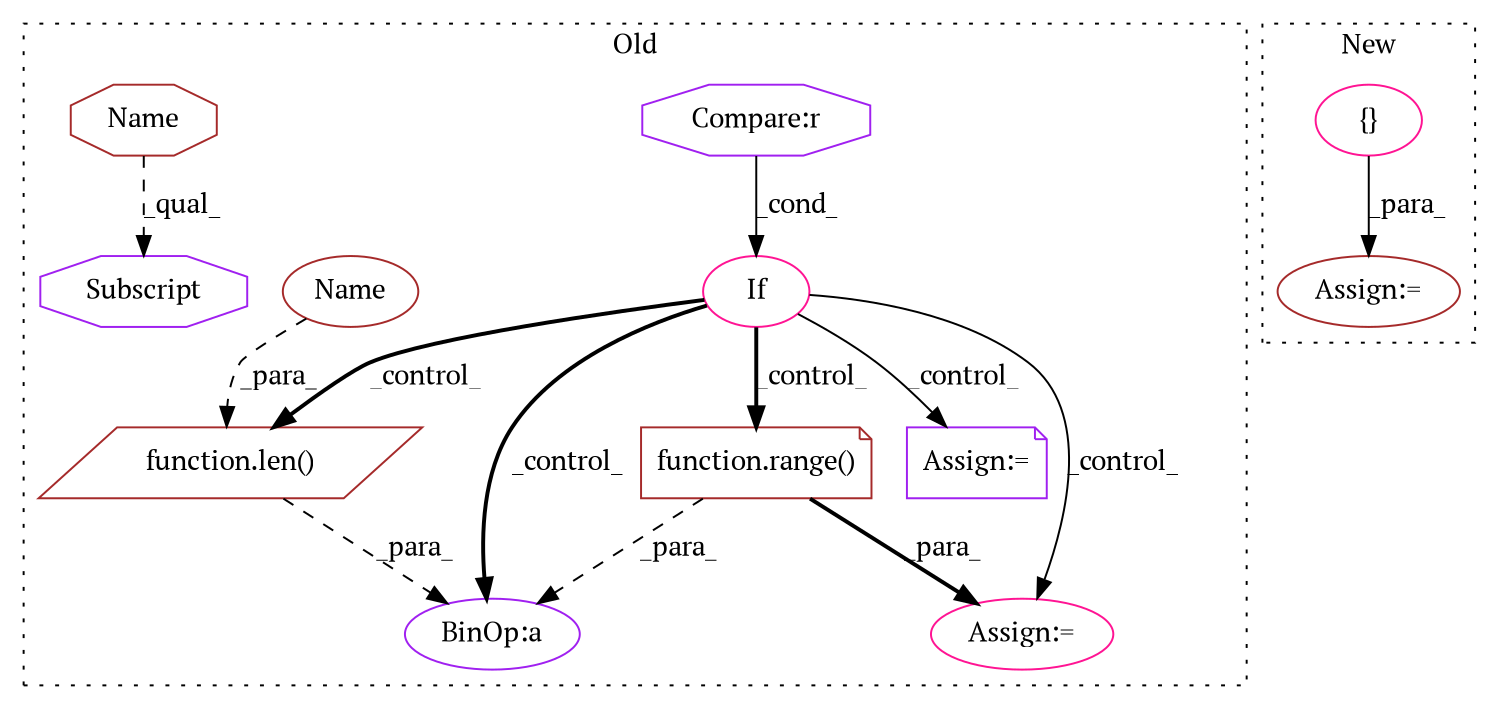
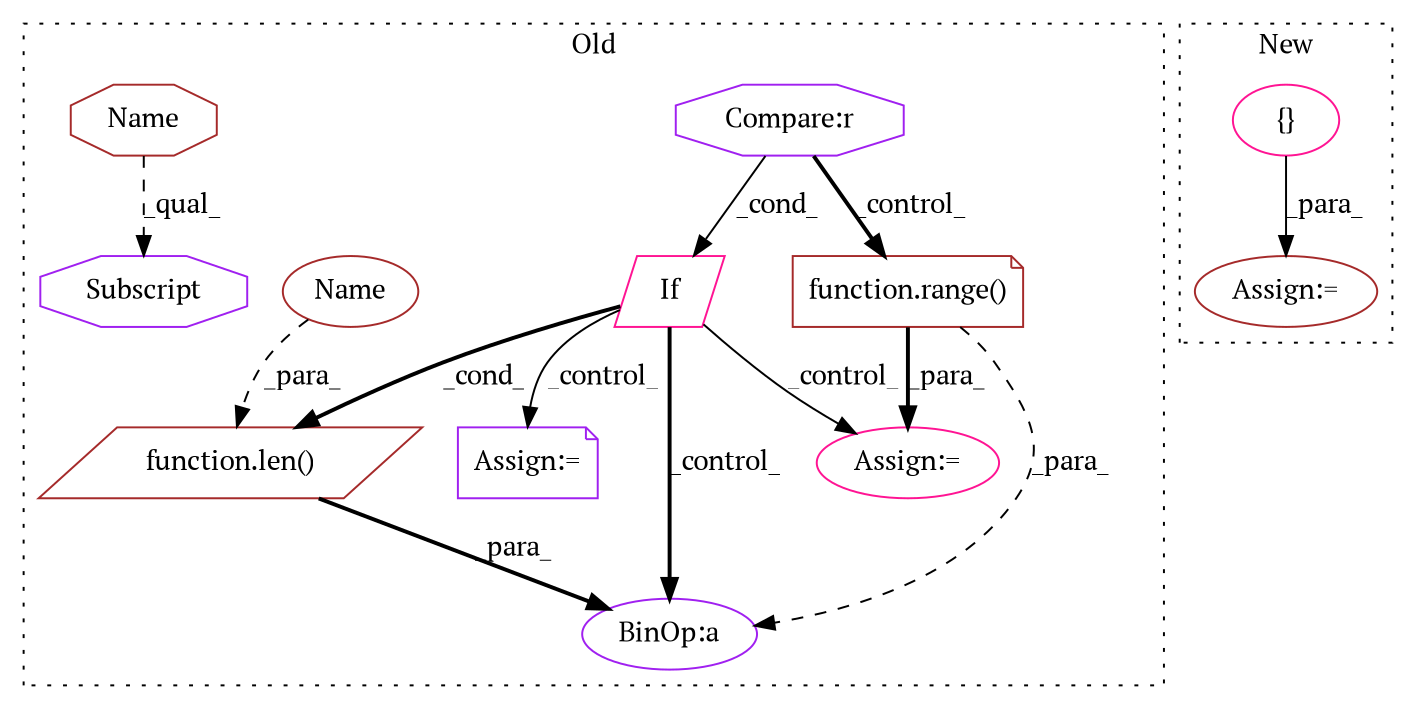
node "If": shape ellipse -> parallelogram
edge "If" -> "function.range()": now "Compare:r" -> "function.range()"
edge "If" -> "function.len()": label "_control_" -> "_cond_"
edge "function.len()" -> "BinOp:a": style dashed -> bold
